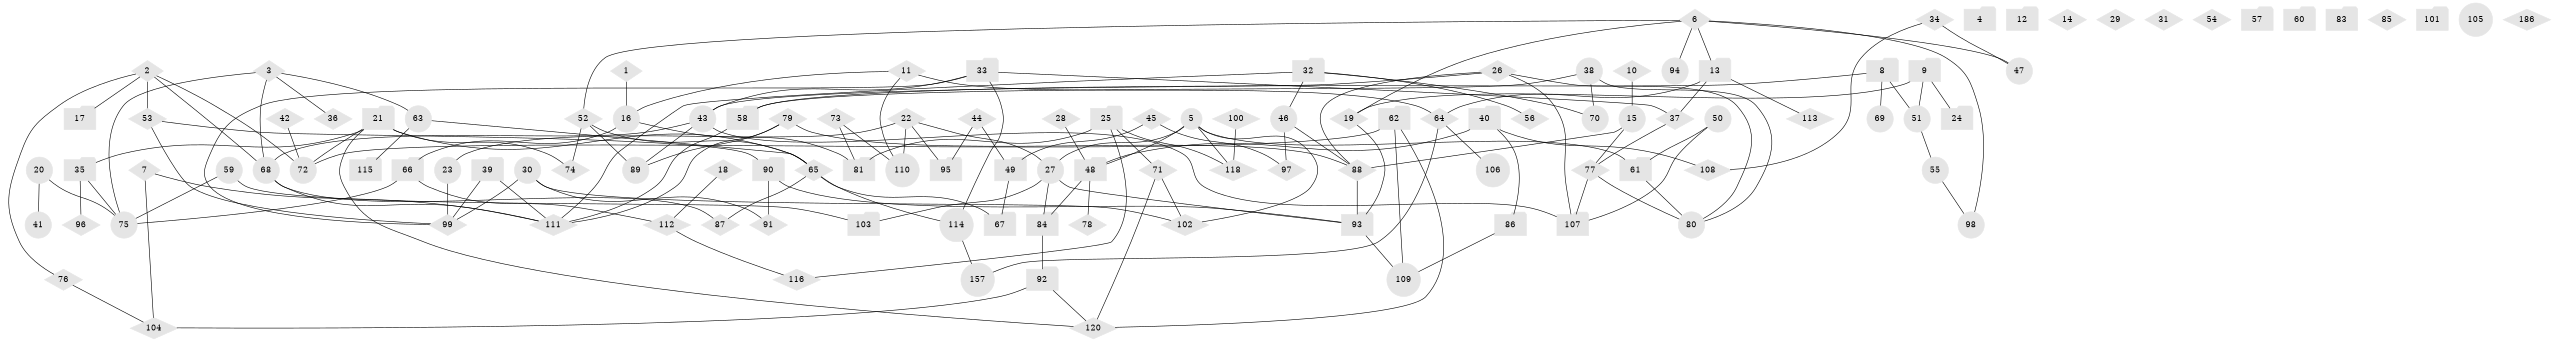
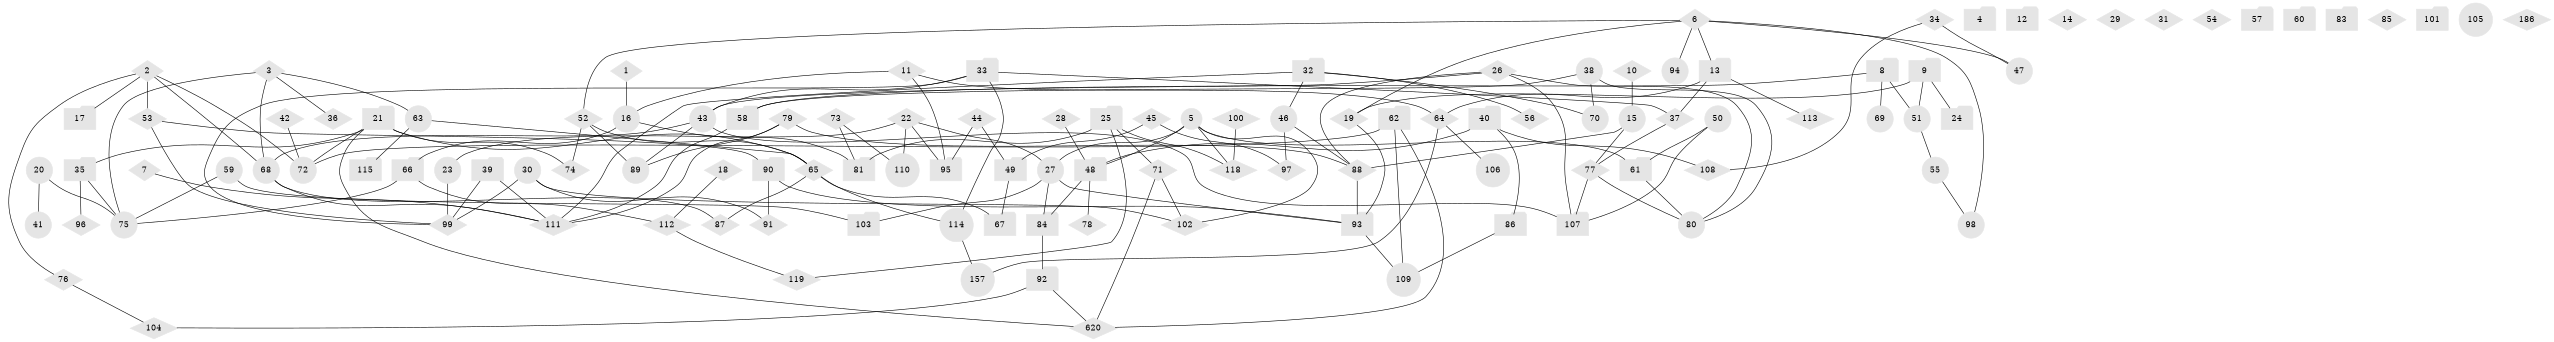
edge "11" -- "110": now "11" -- "95"
edge "7" -- "104": removed
node "116": label "116" -> "119"
node "120": label "120" -> "620"
